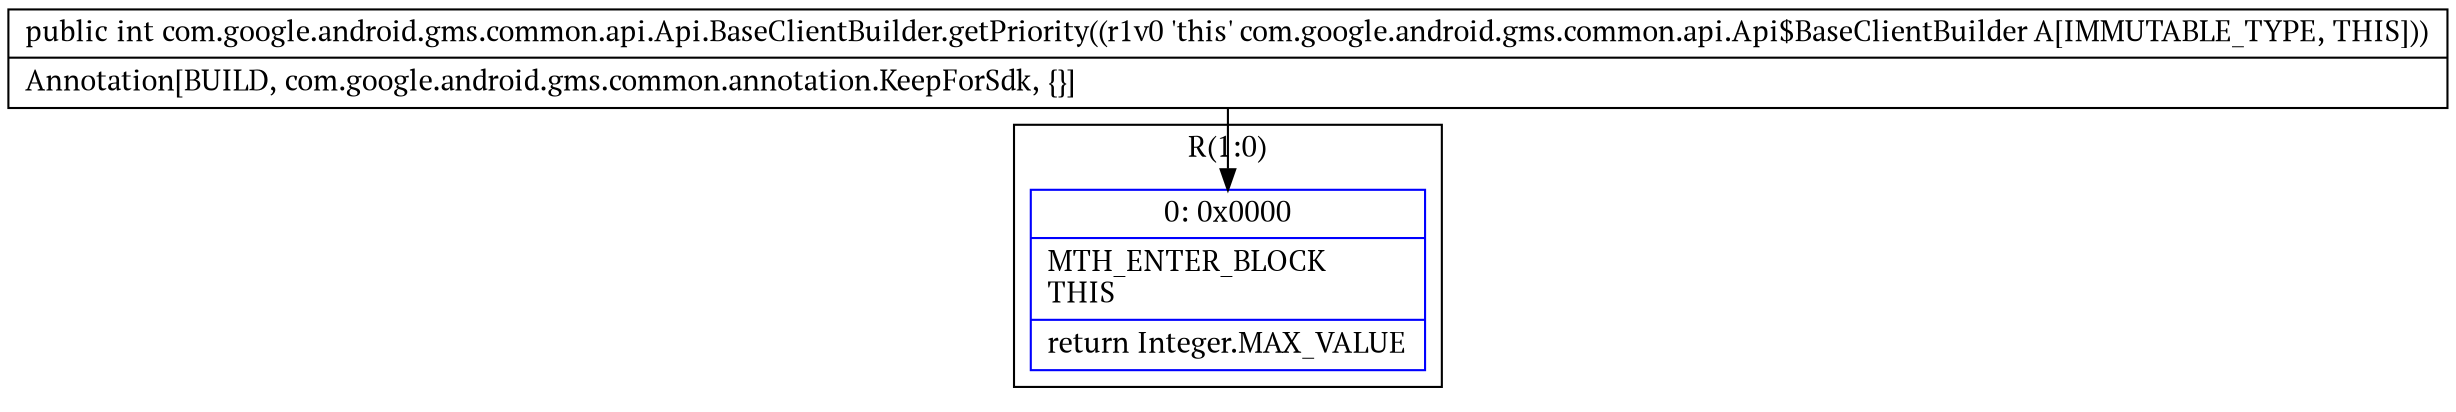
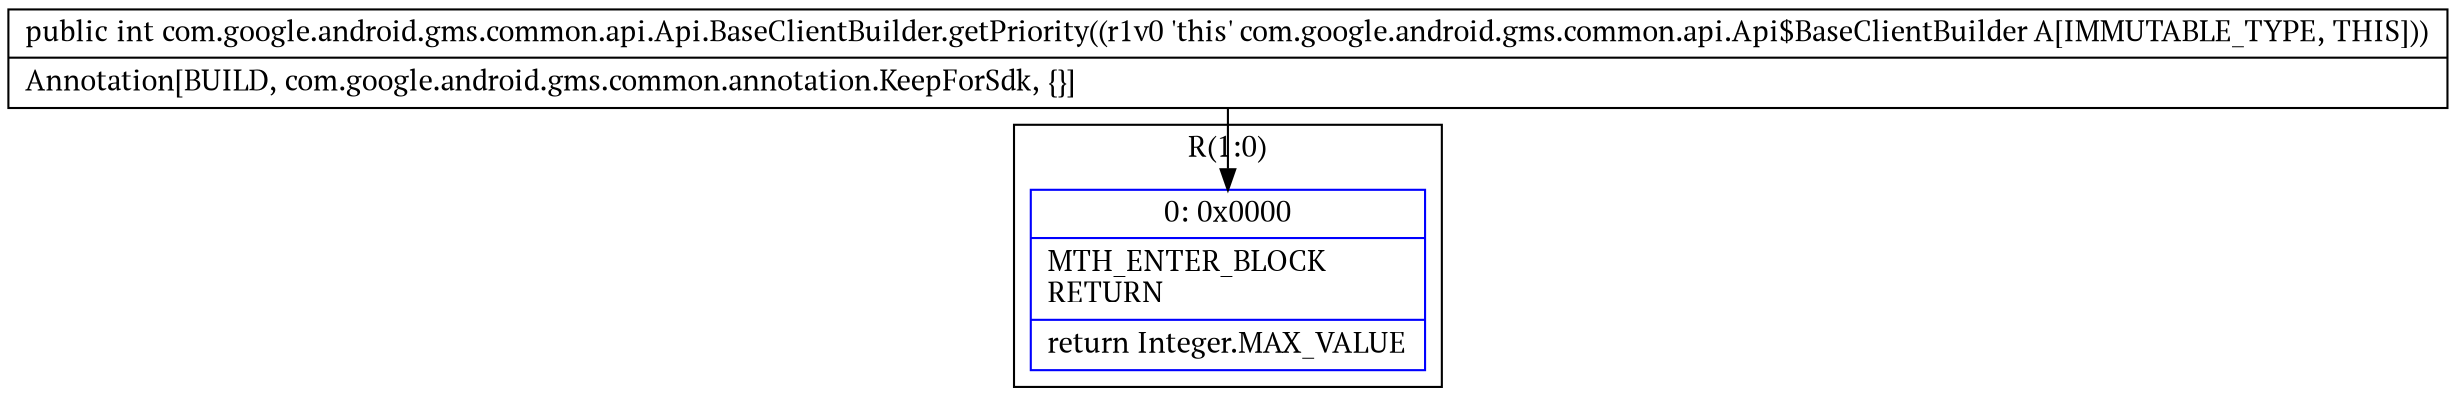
node "0: 0x0000": text "THIS" -> "RETURN"
